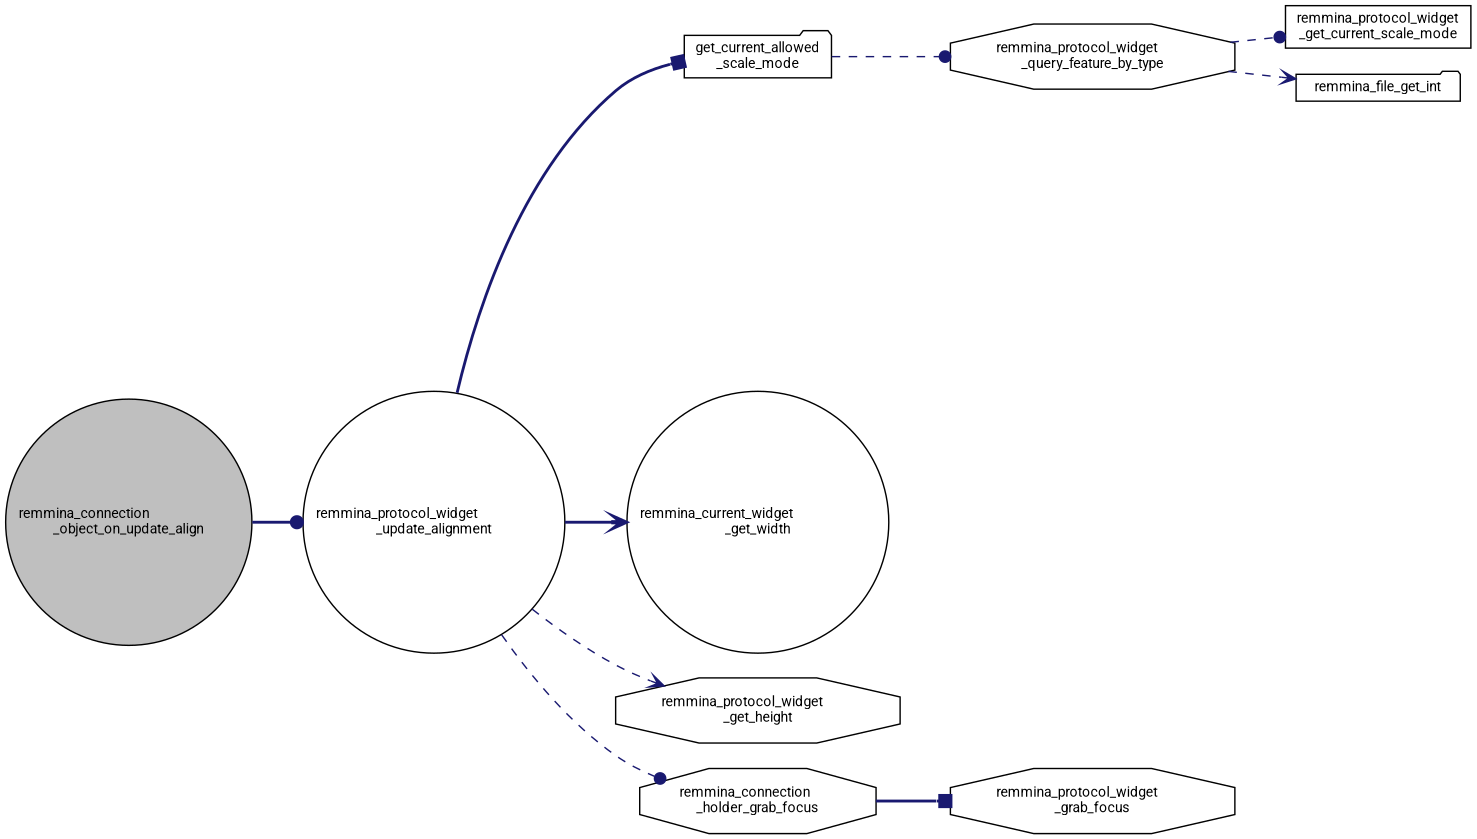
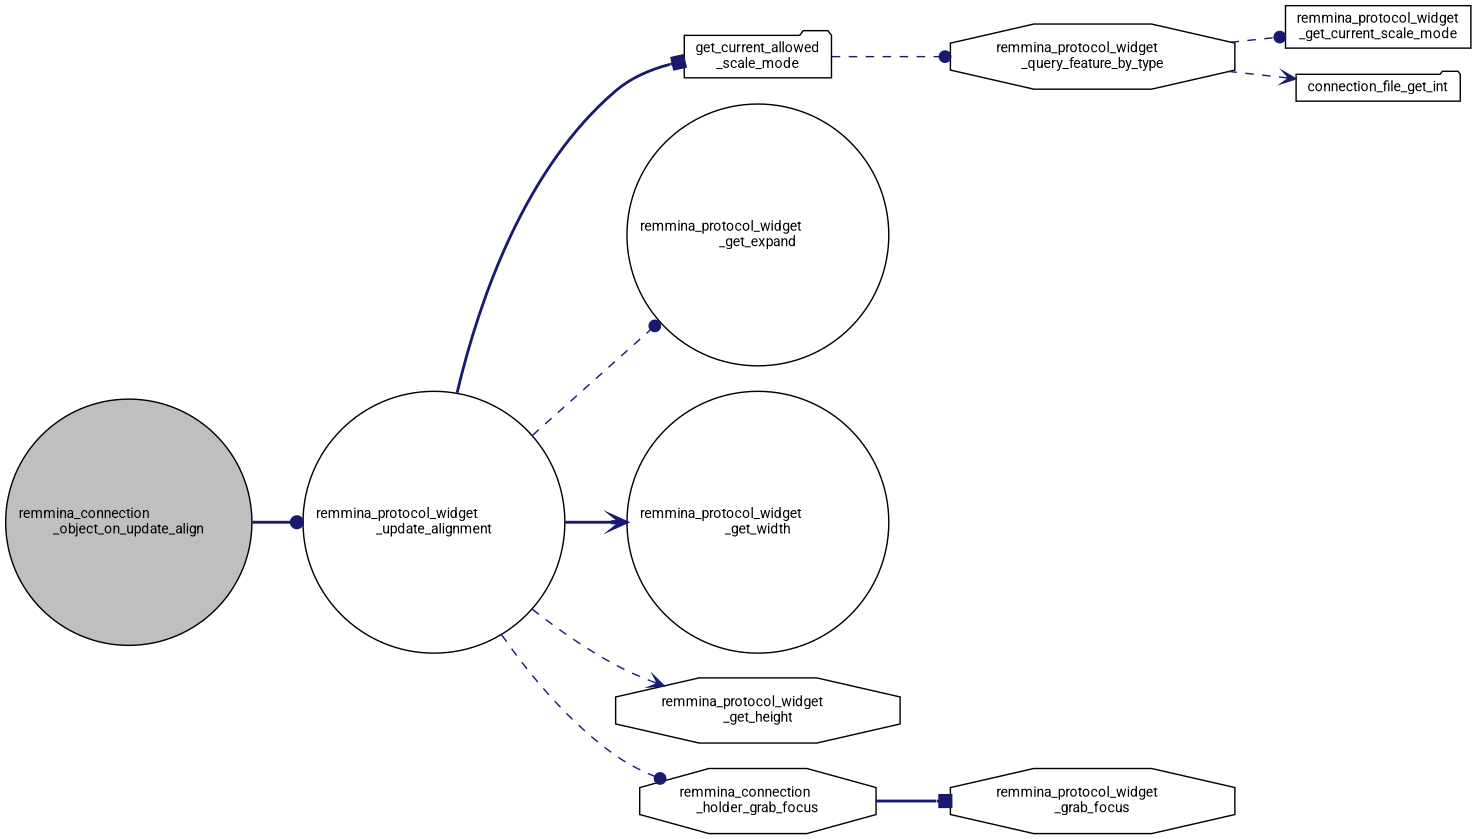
node "remmina_file_get_int": label "remmina_file_get_int" -> "connection_file_get_int"
node "remmina_protocol_widget _get_expand": added
node "remmina_current_widget _get_width": label "remmina_current_widget _get_width" -> "remmina_protocol_widget _get_width"
